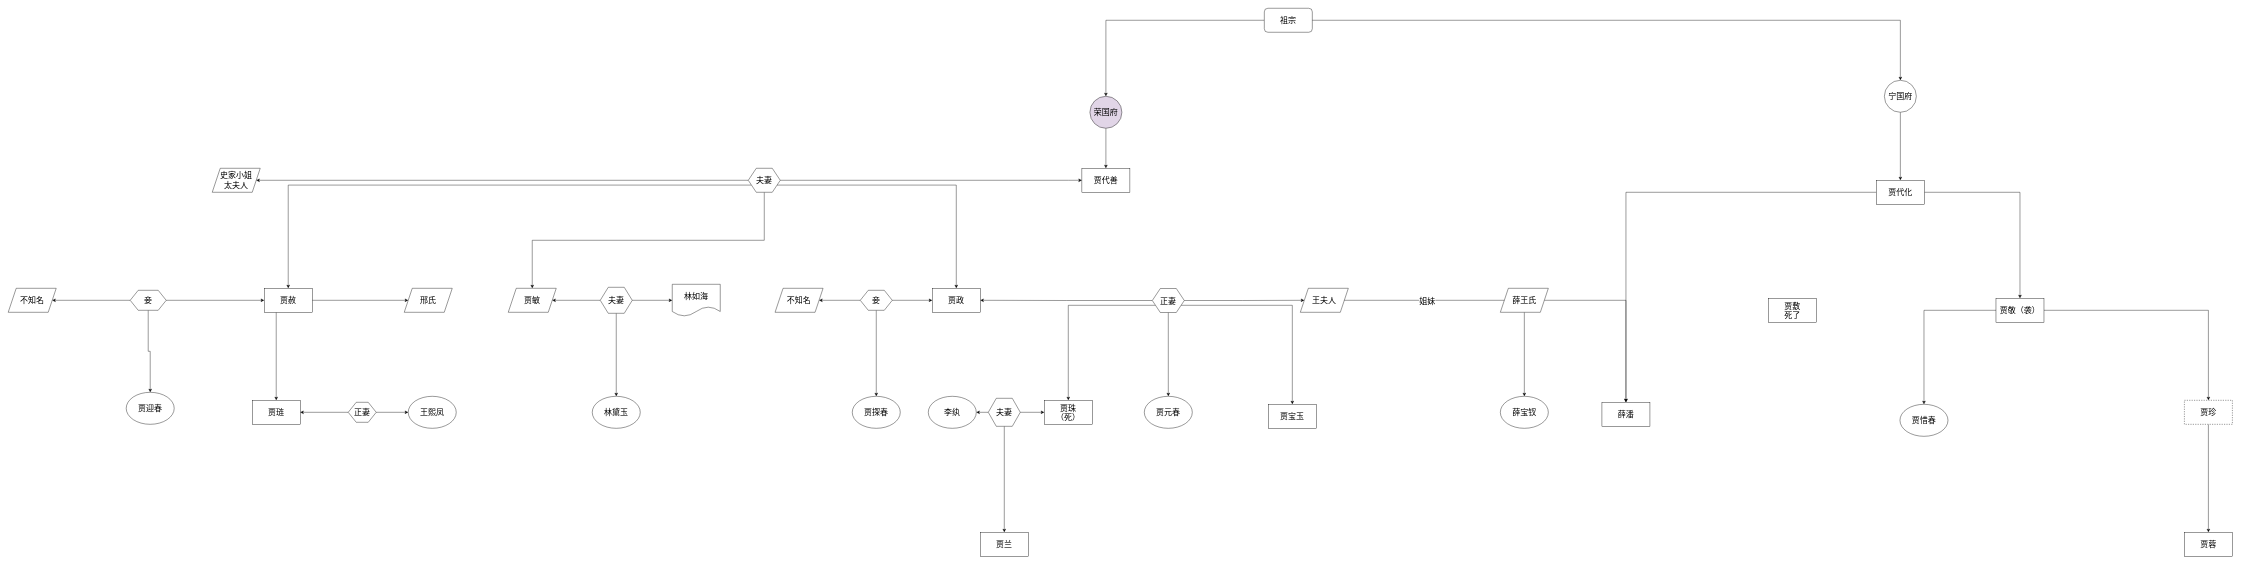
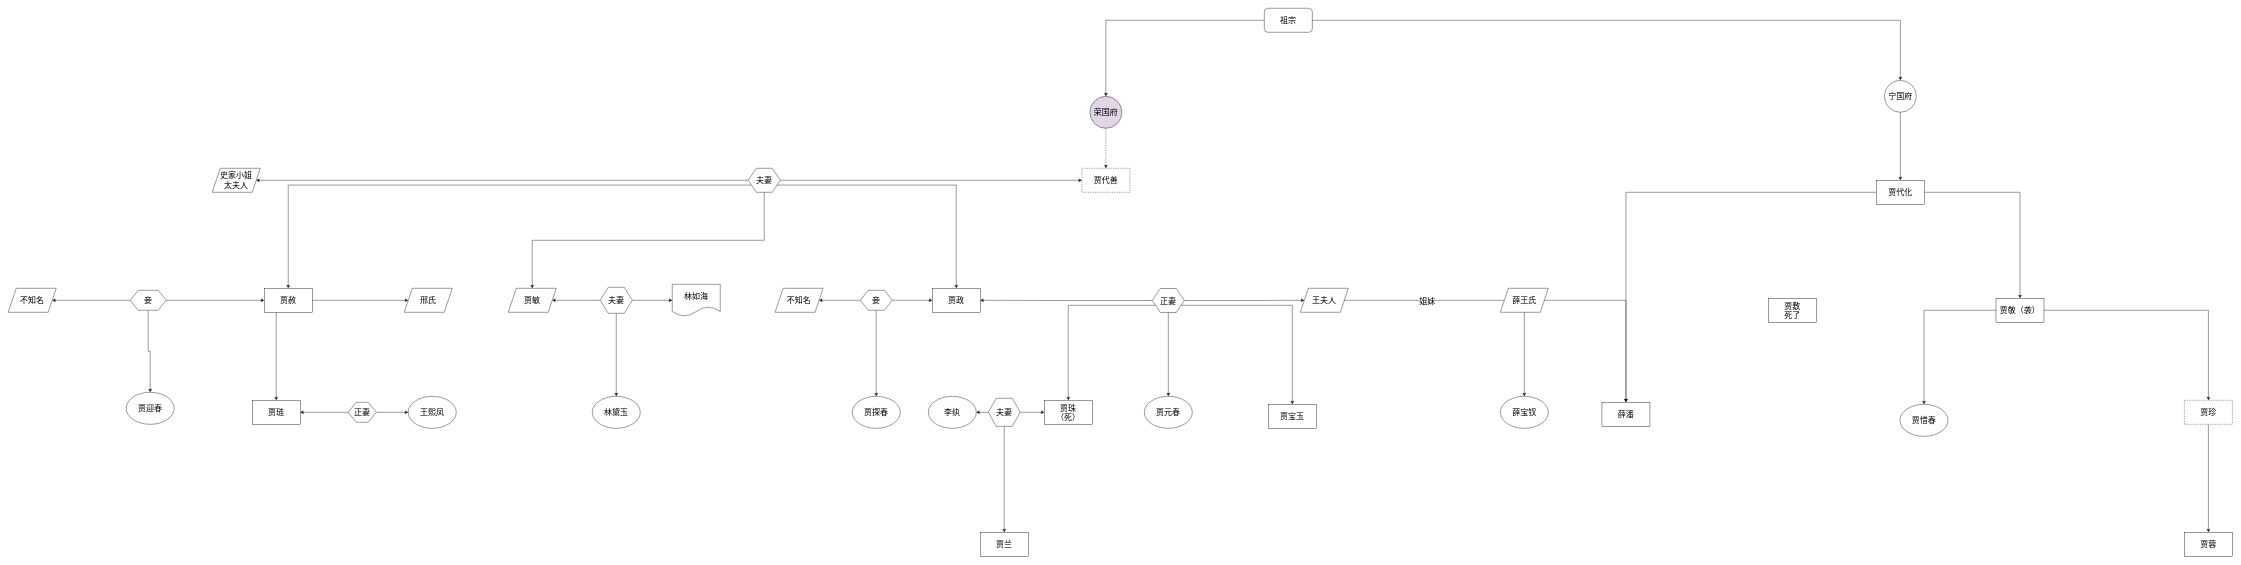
edge "荣国府" -> "贾代善": style solid -> dashed
node "贾代善": style solid -> dashed
